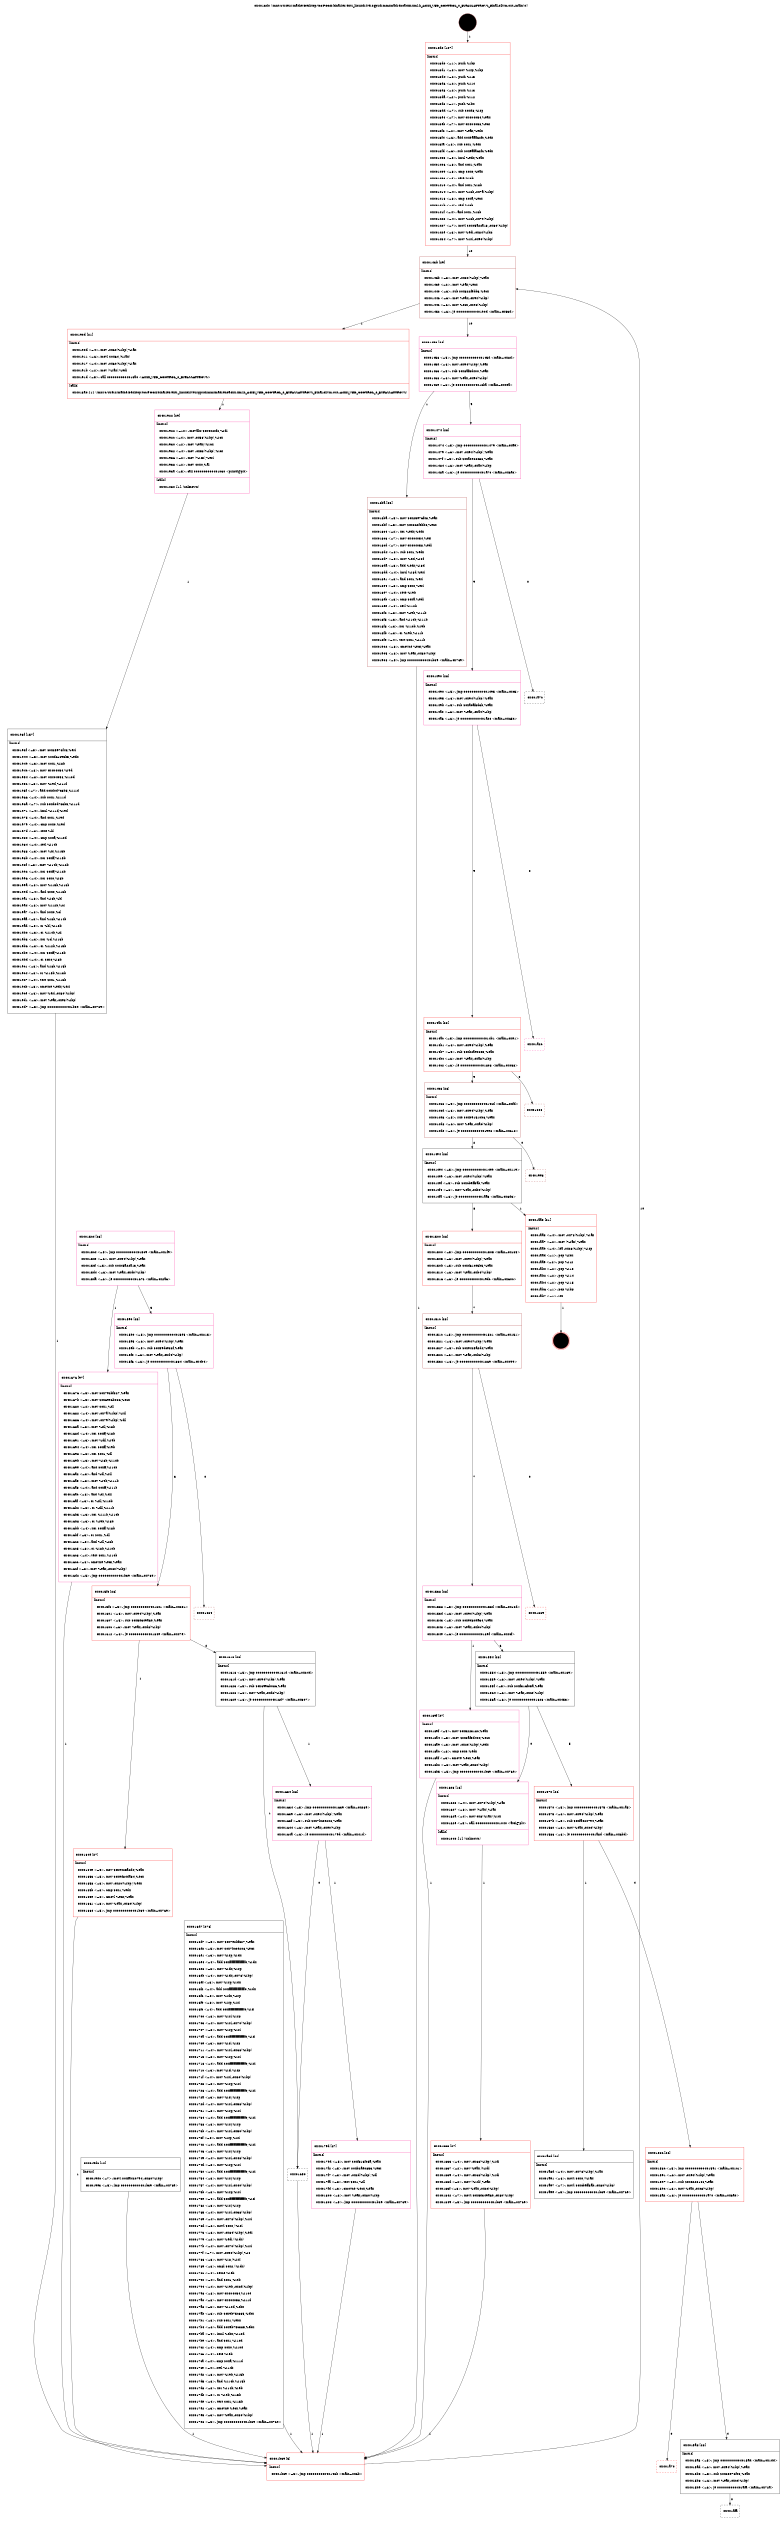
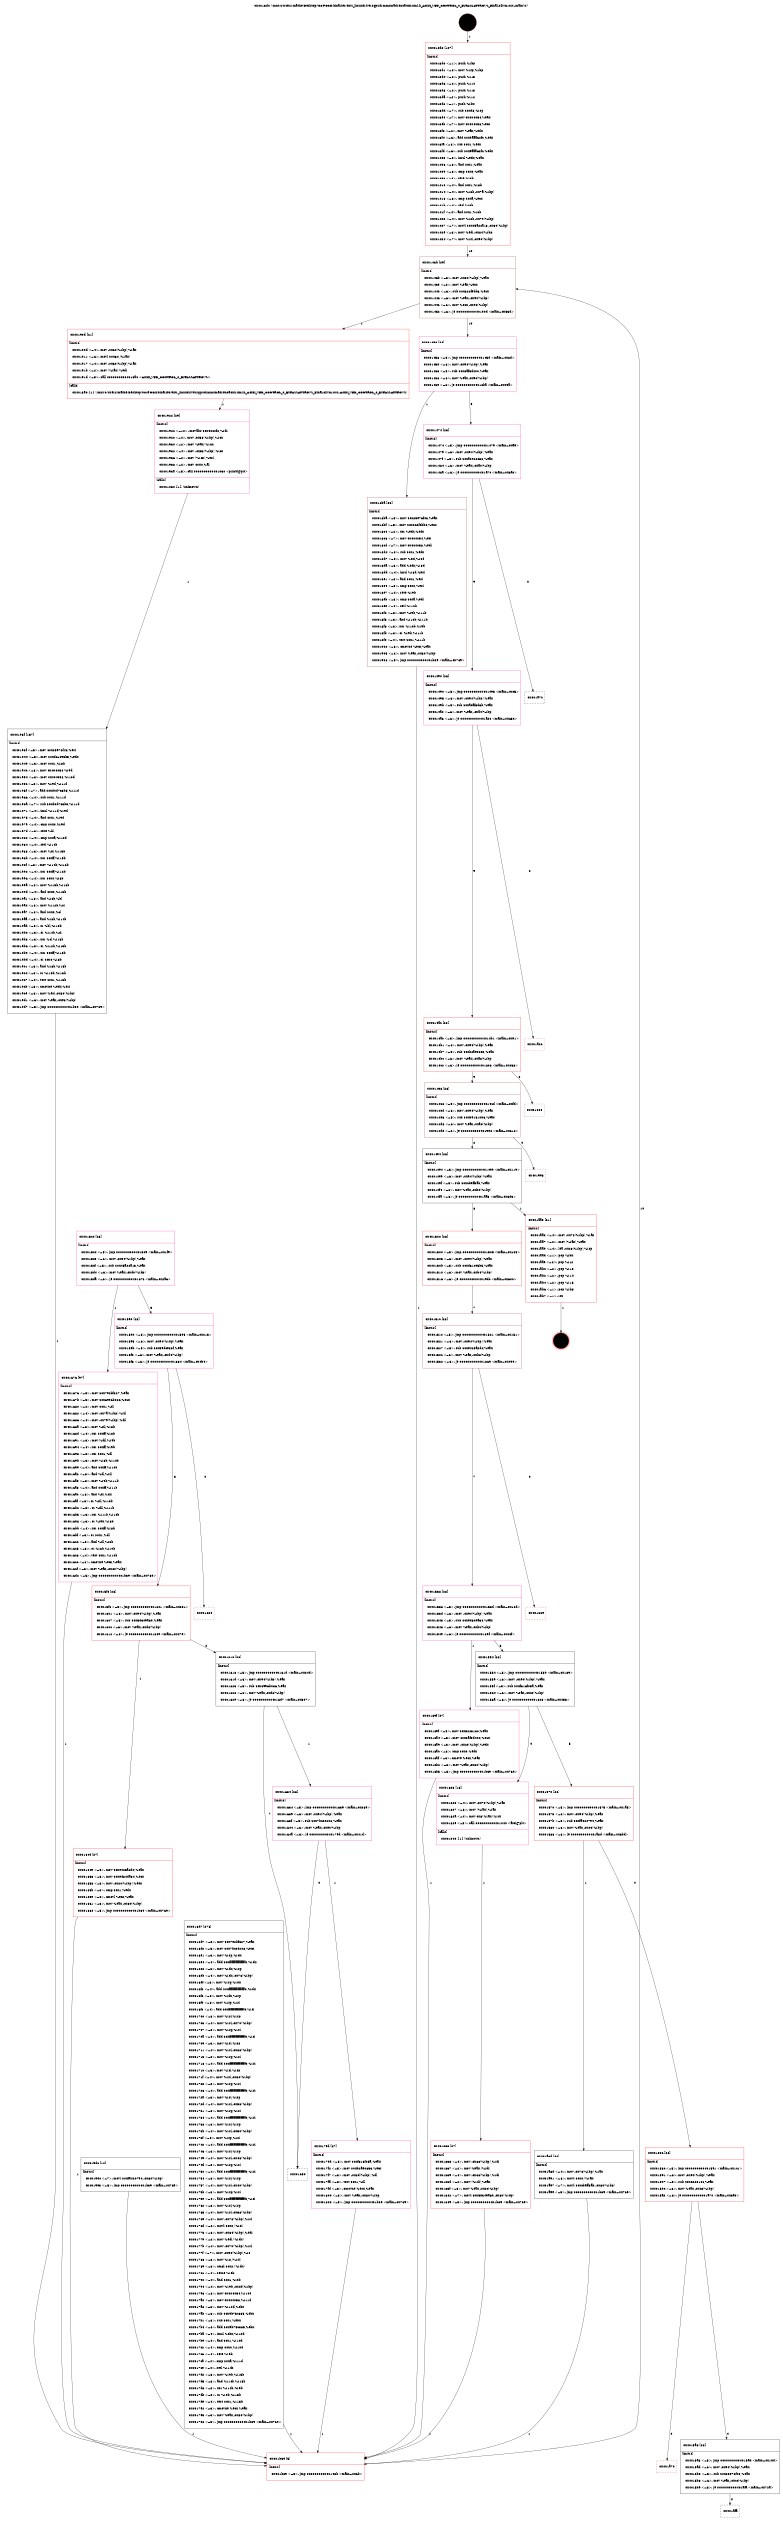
edge "0x401650" -> "0x401b39 [5]": now "0x401a8d [22]" -> "0x401b39 [5]"
